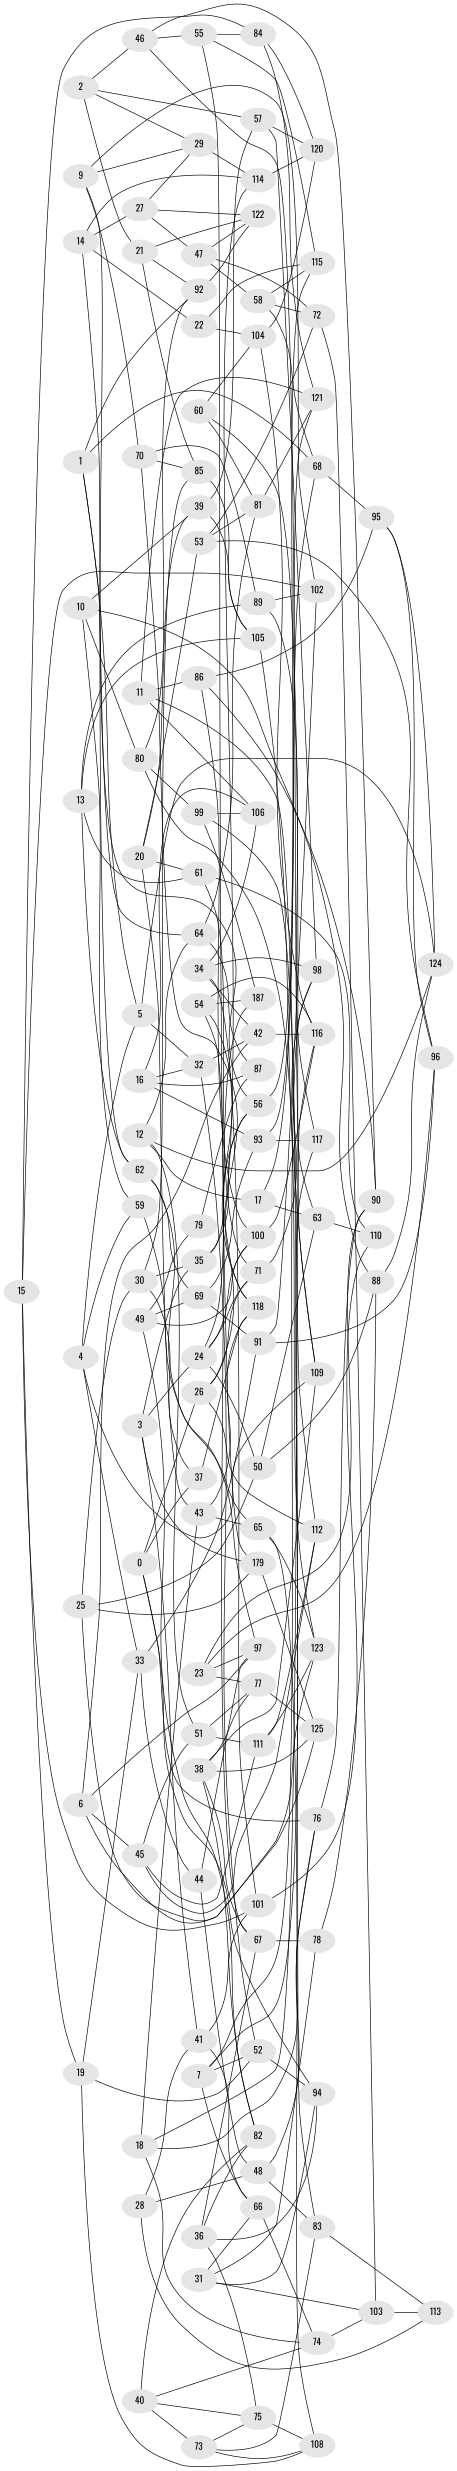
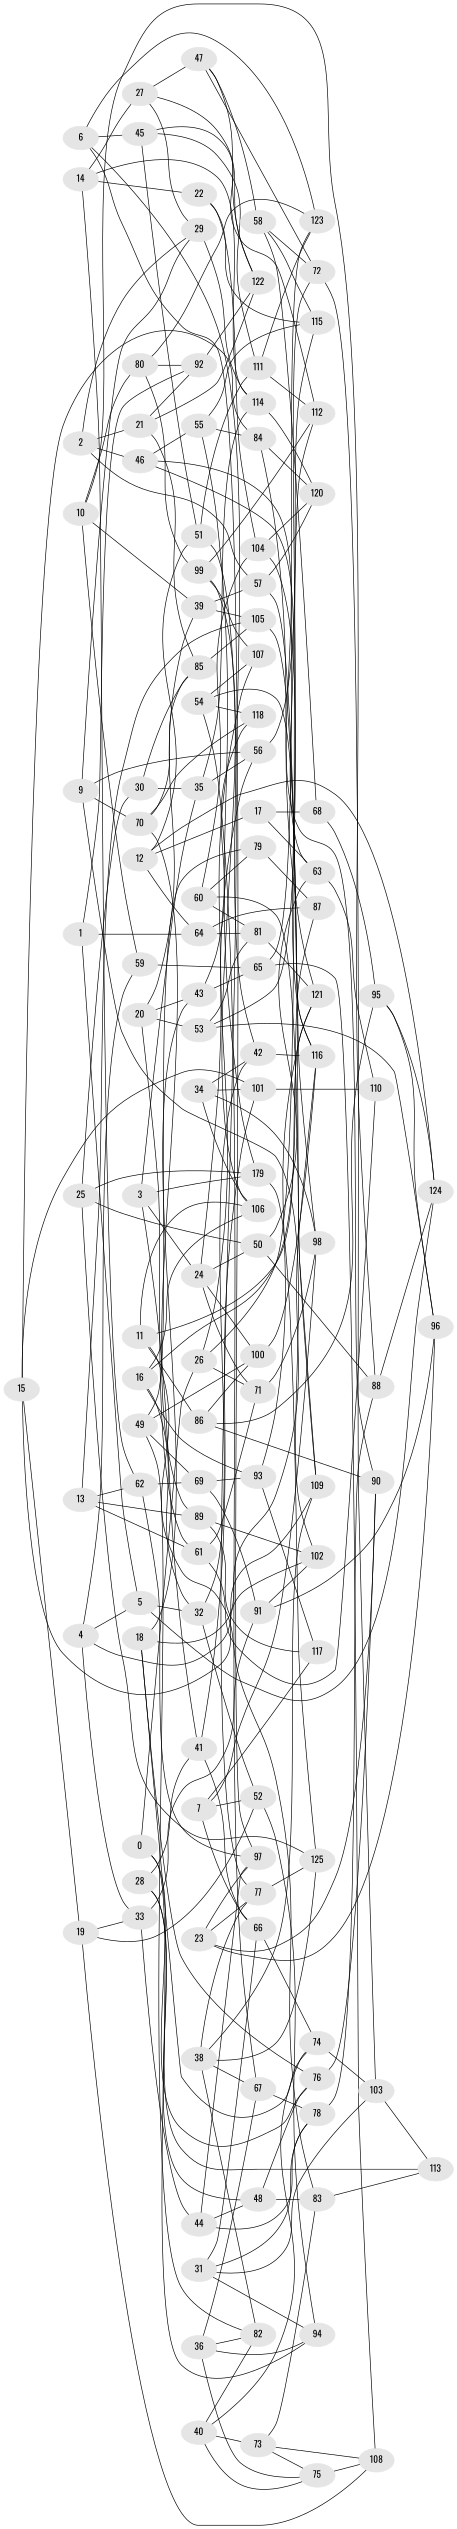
edge "1" -- "68": removed
edge "79" -- "60": added
node "187": label "187" -> "107"
node "37": removed
edge "78" -- "44": added
